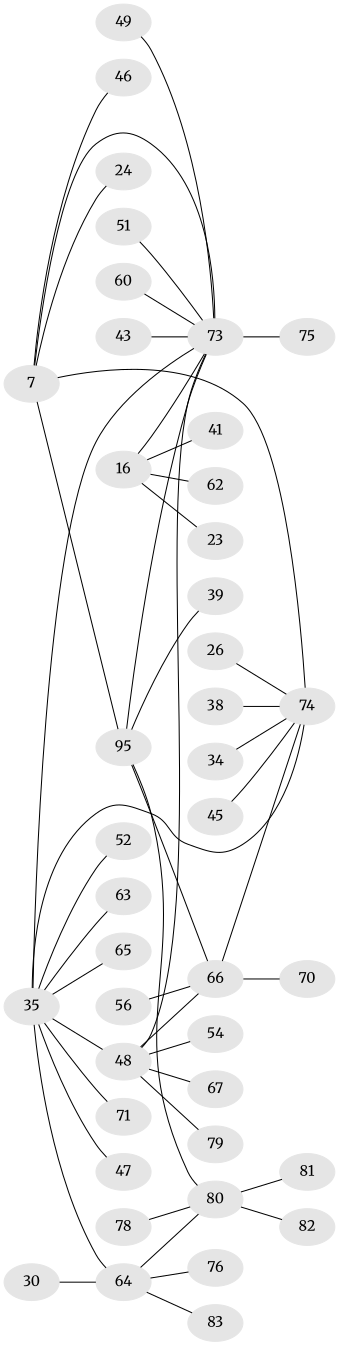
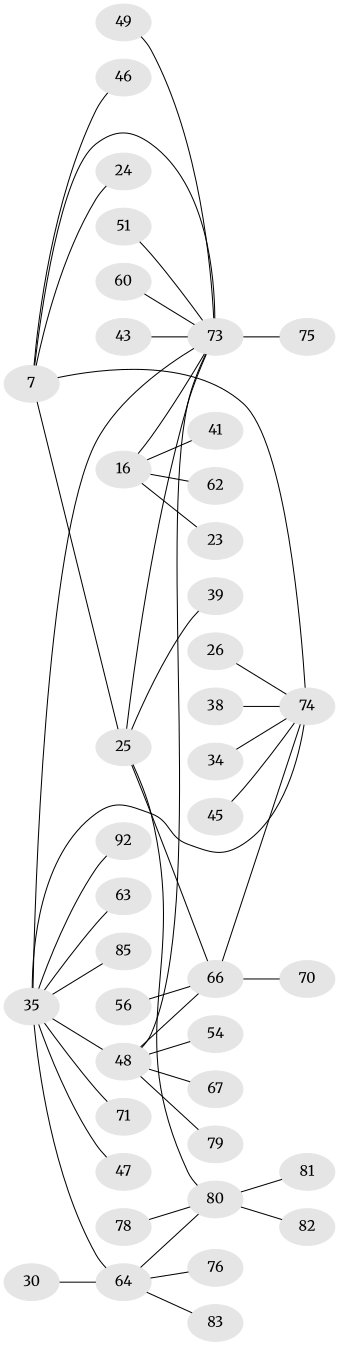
node "95": label "95" -> "25"
node "52": label "52" -> "92"
node "65": label "65" -> "85"
